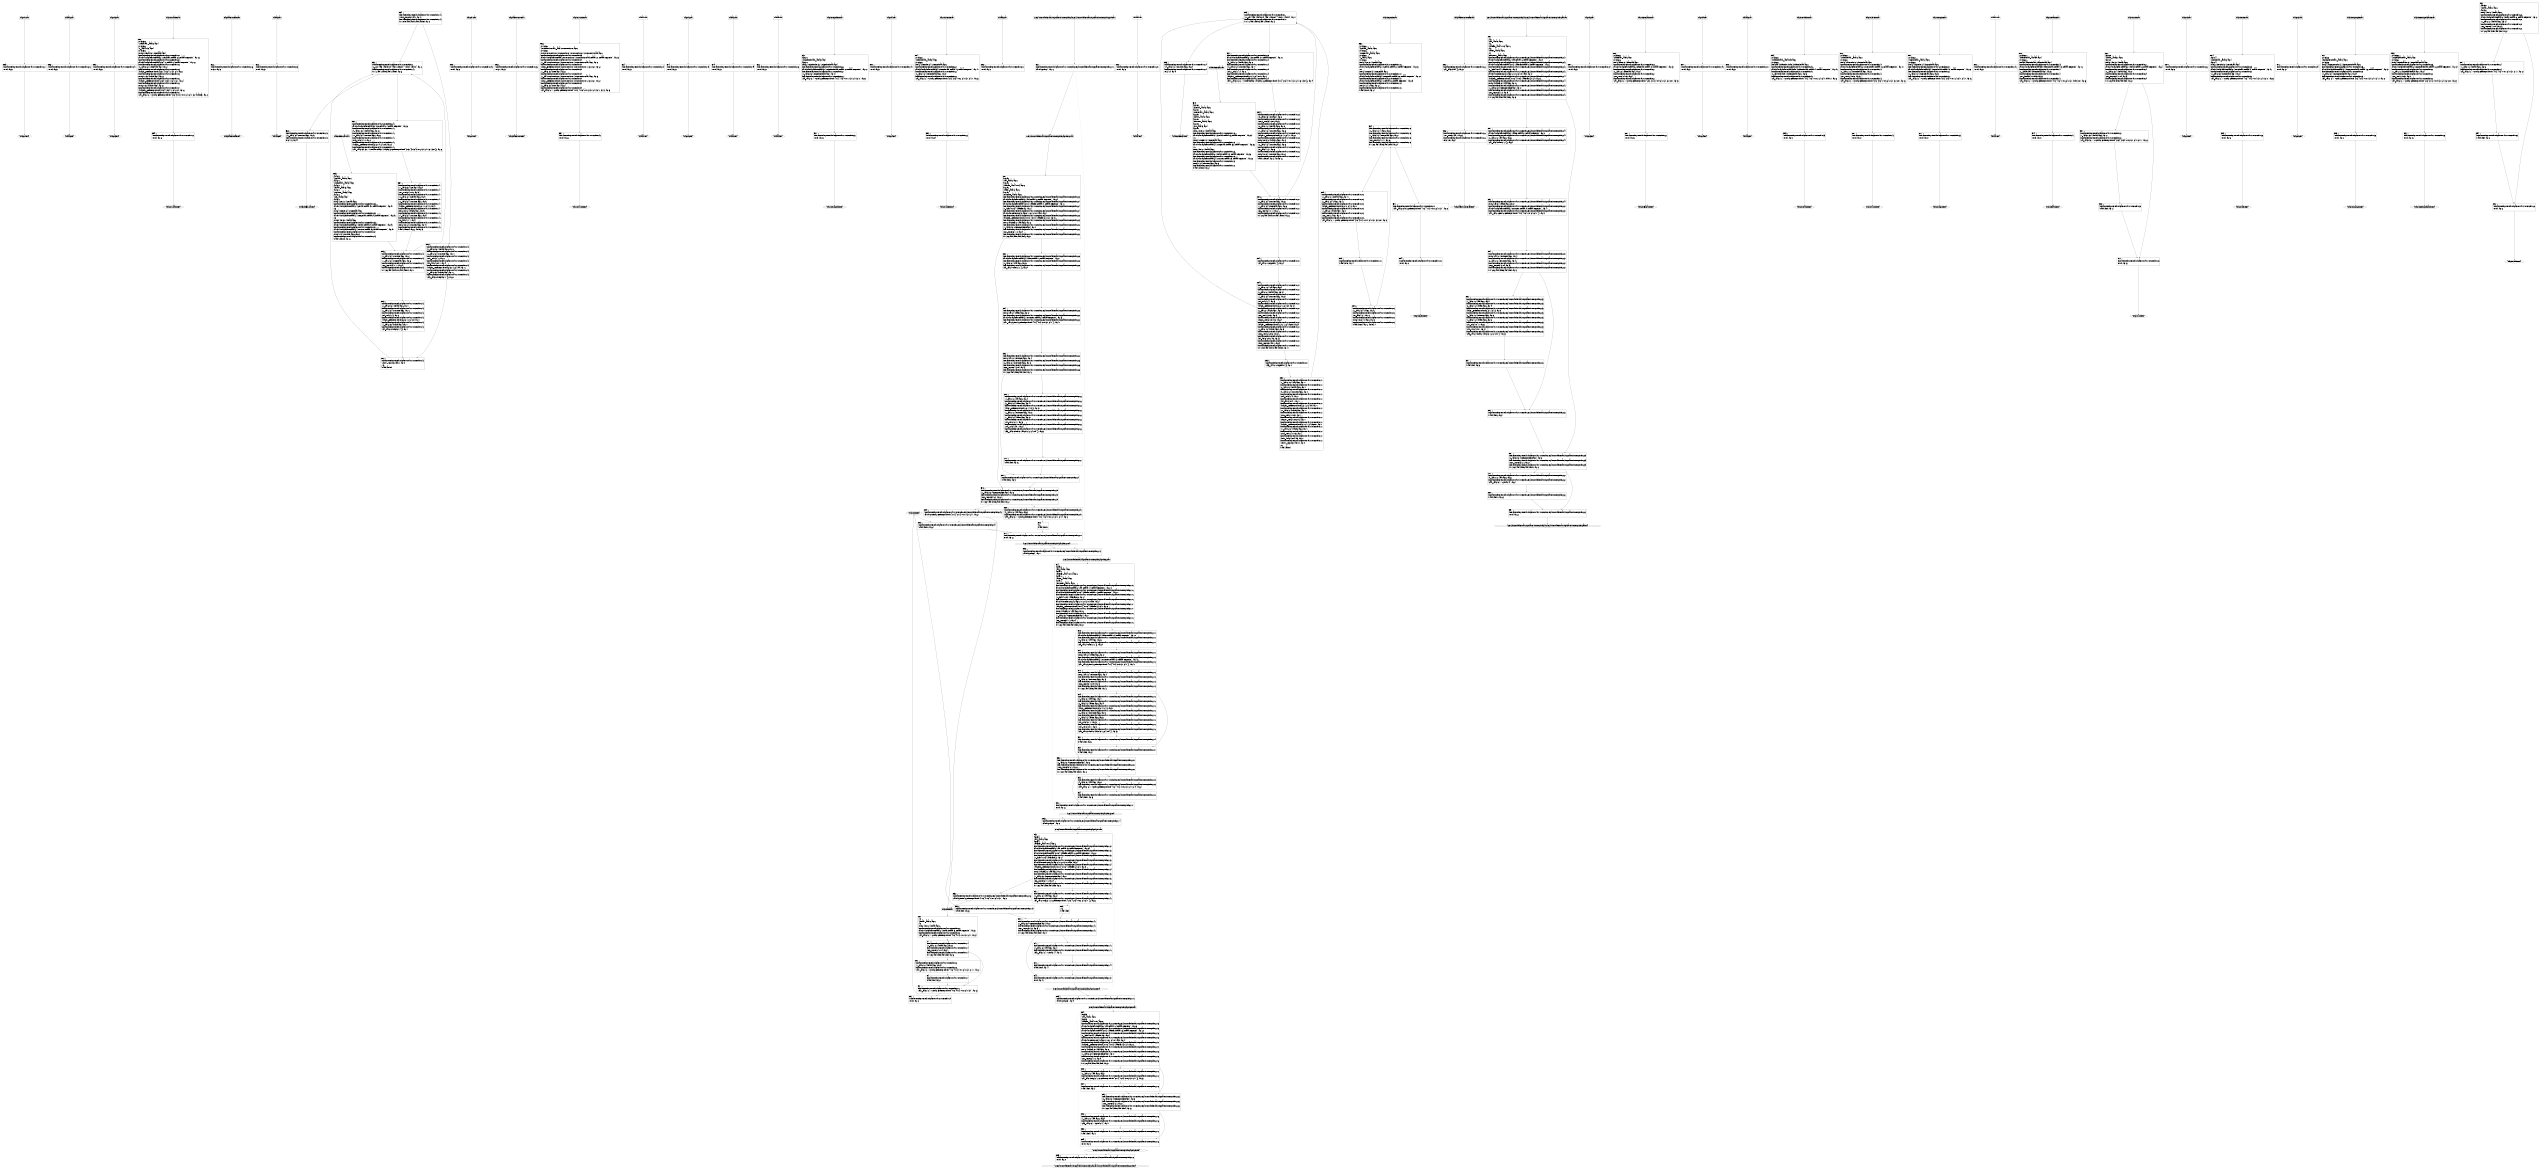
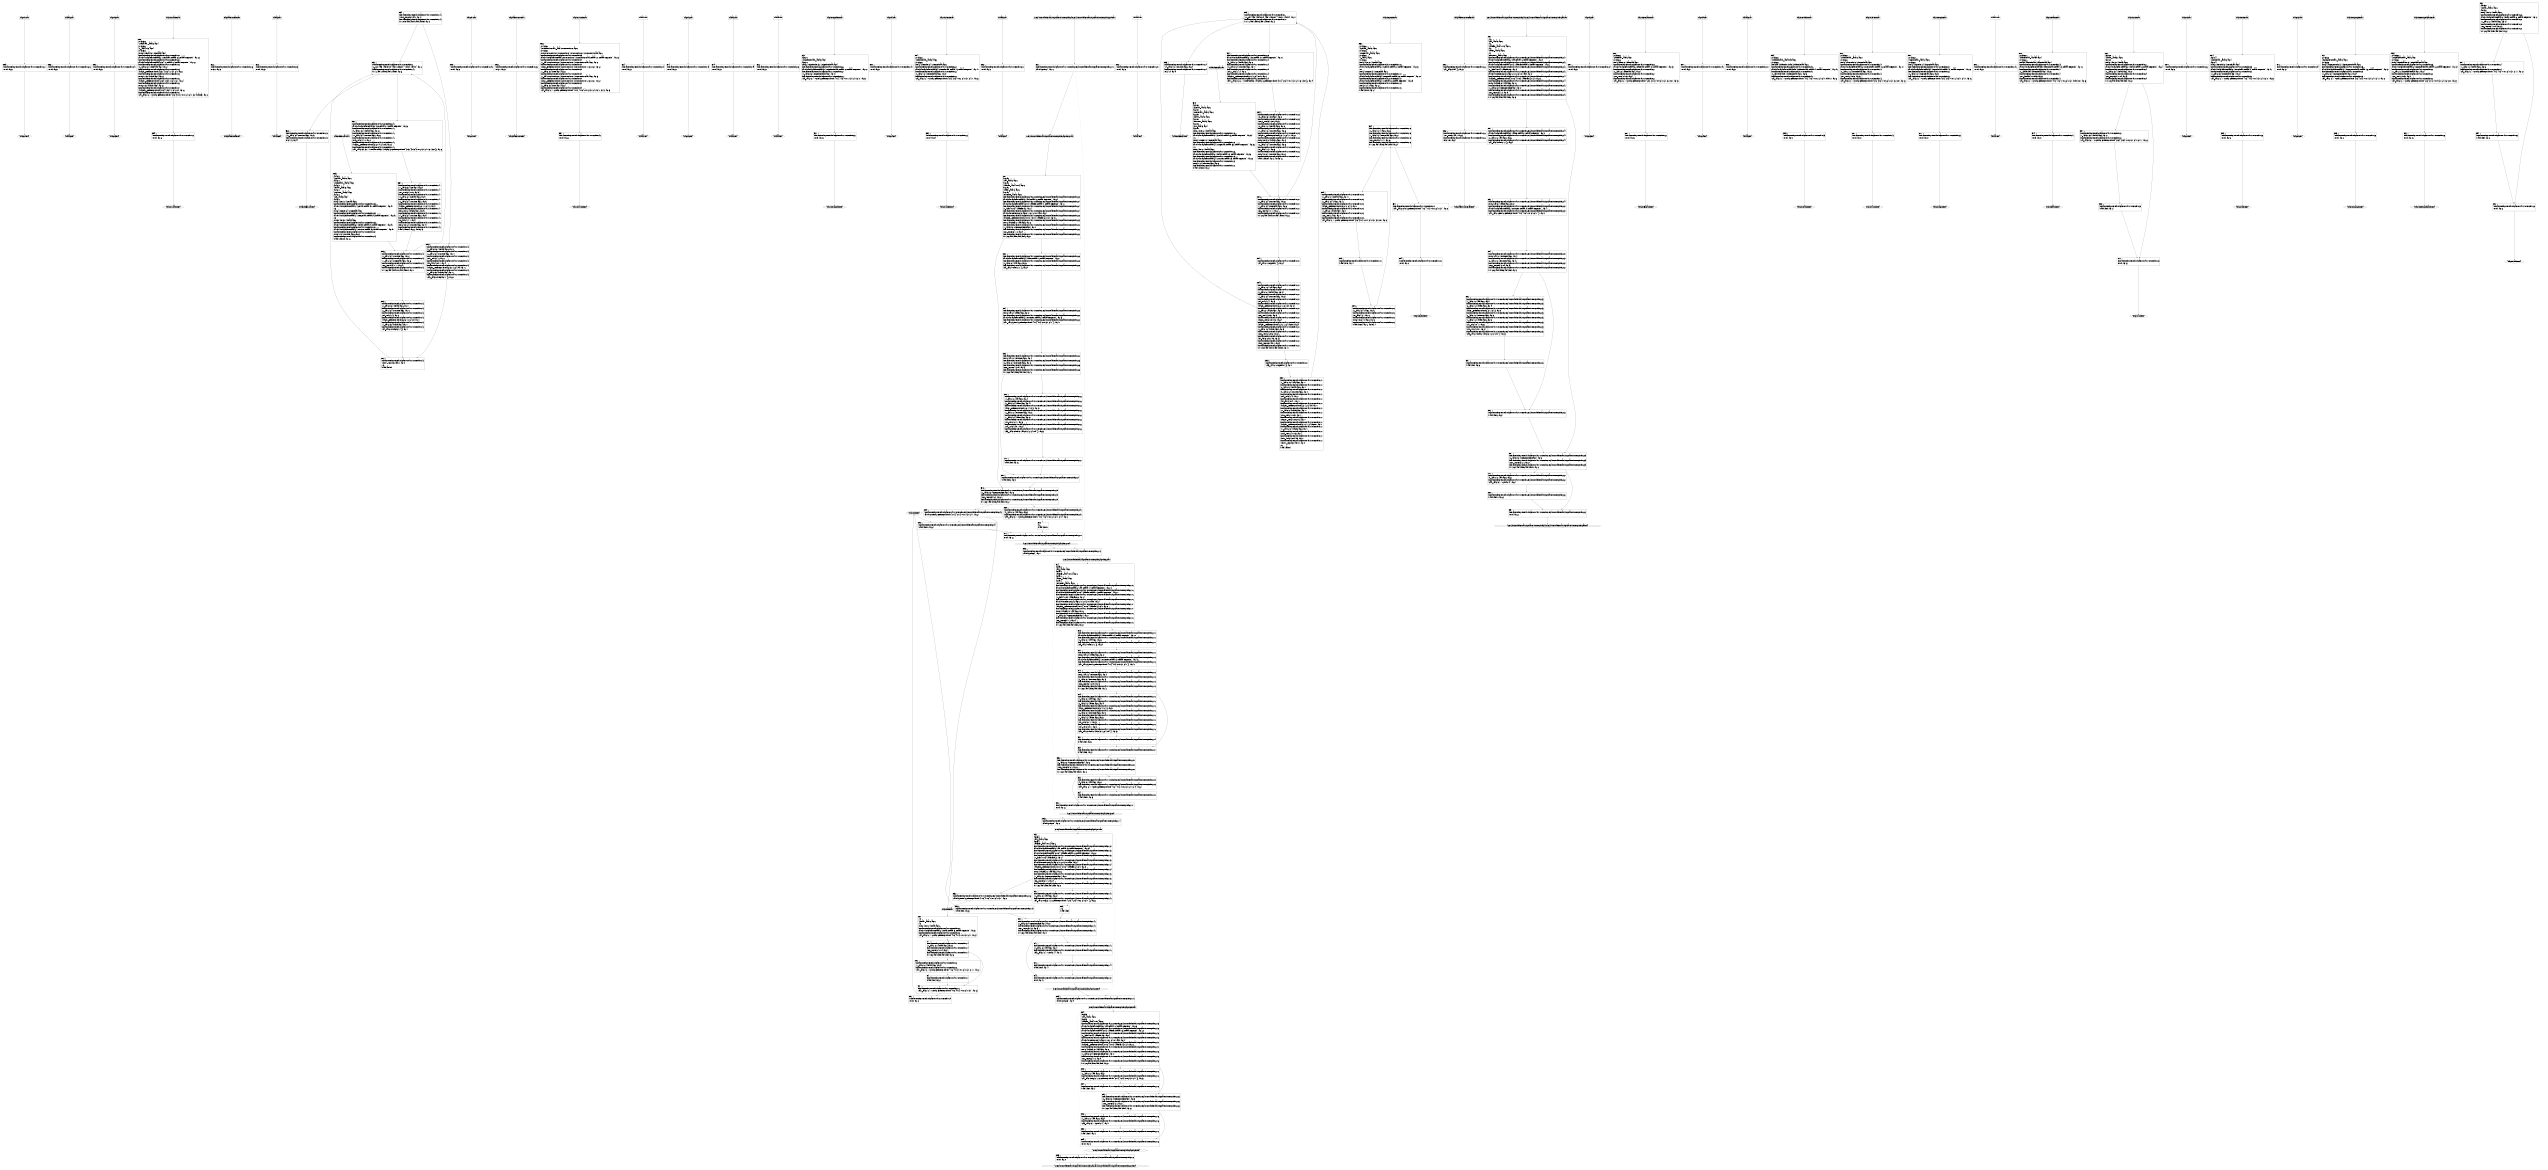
node "{io_ll_bad5_end}": added
